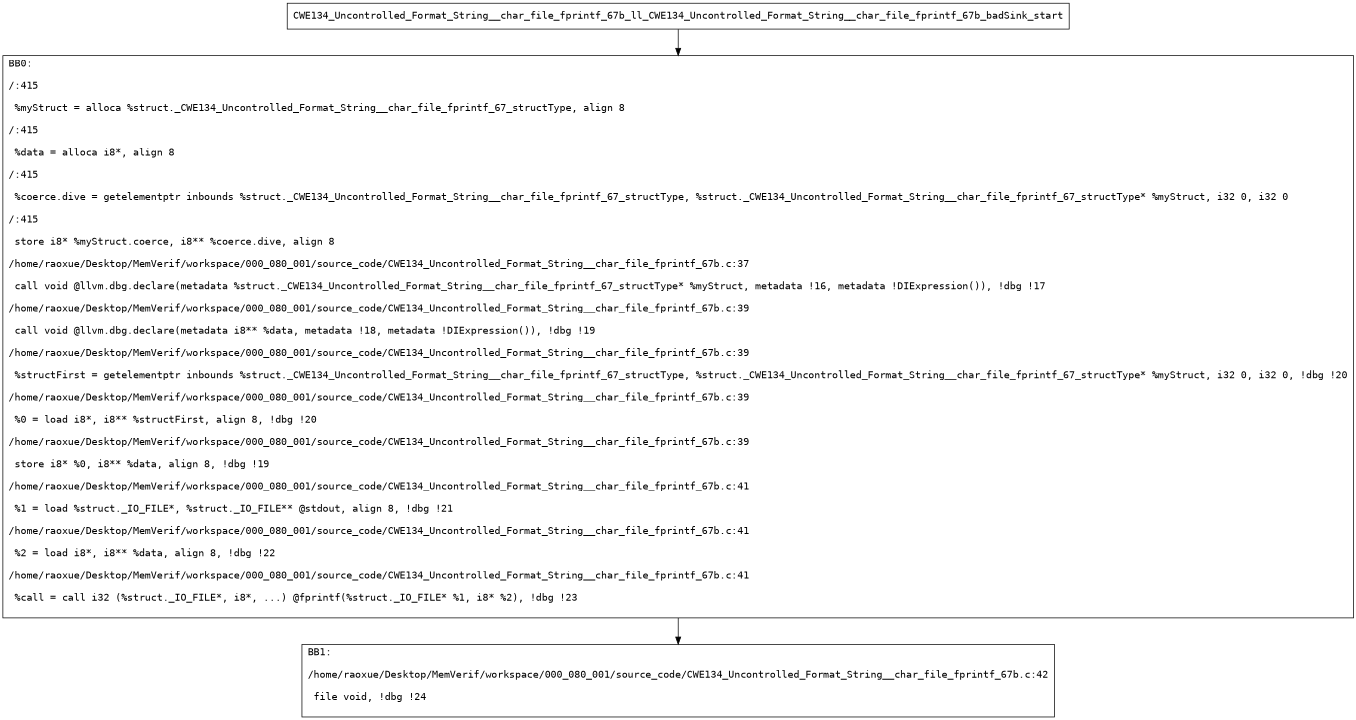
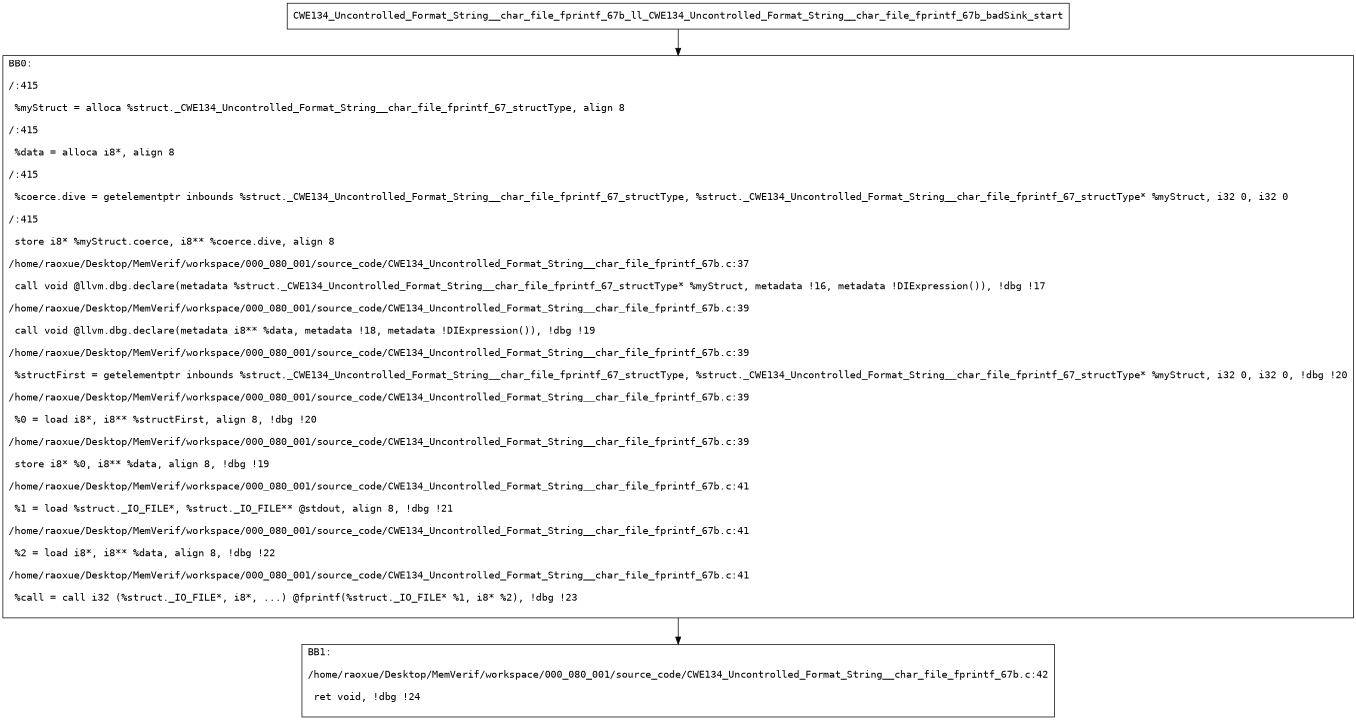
node "BB1:": text "file void, !dbg !24" -> "ret void, !dbg !24"
